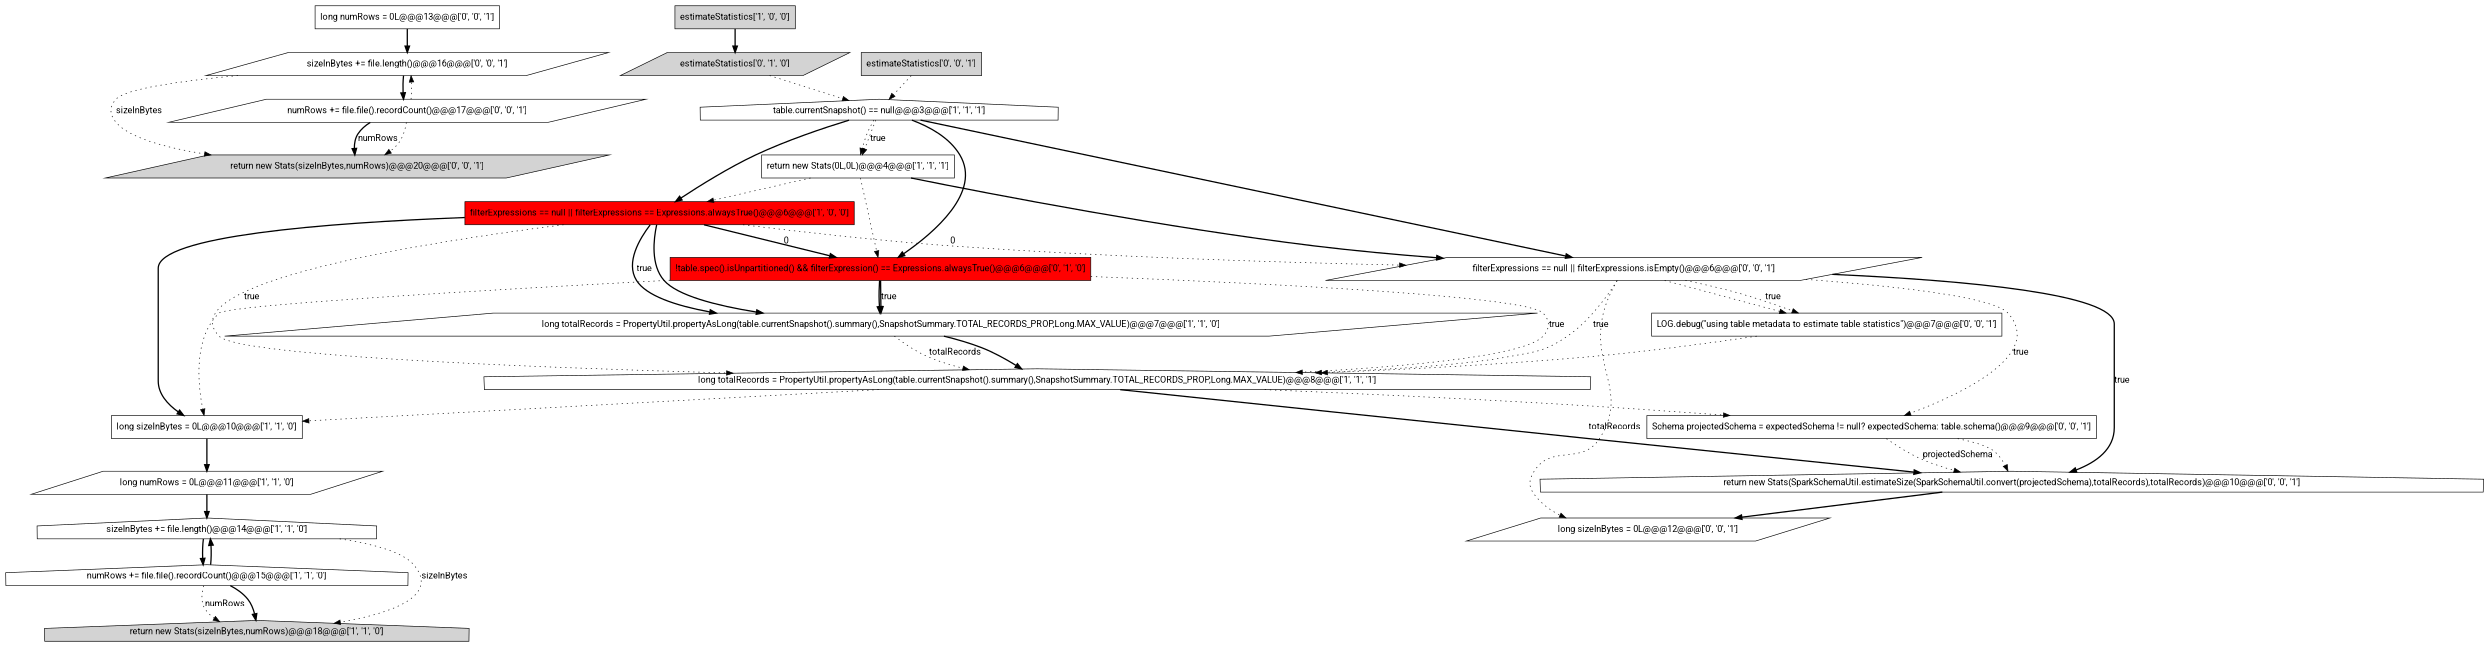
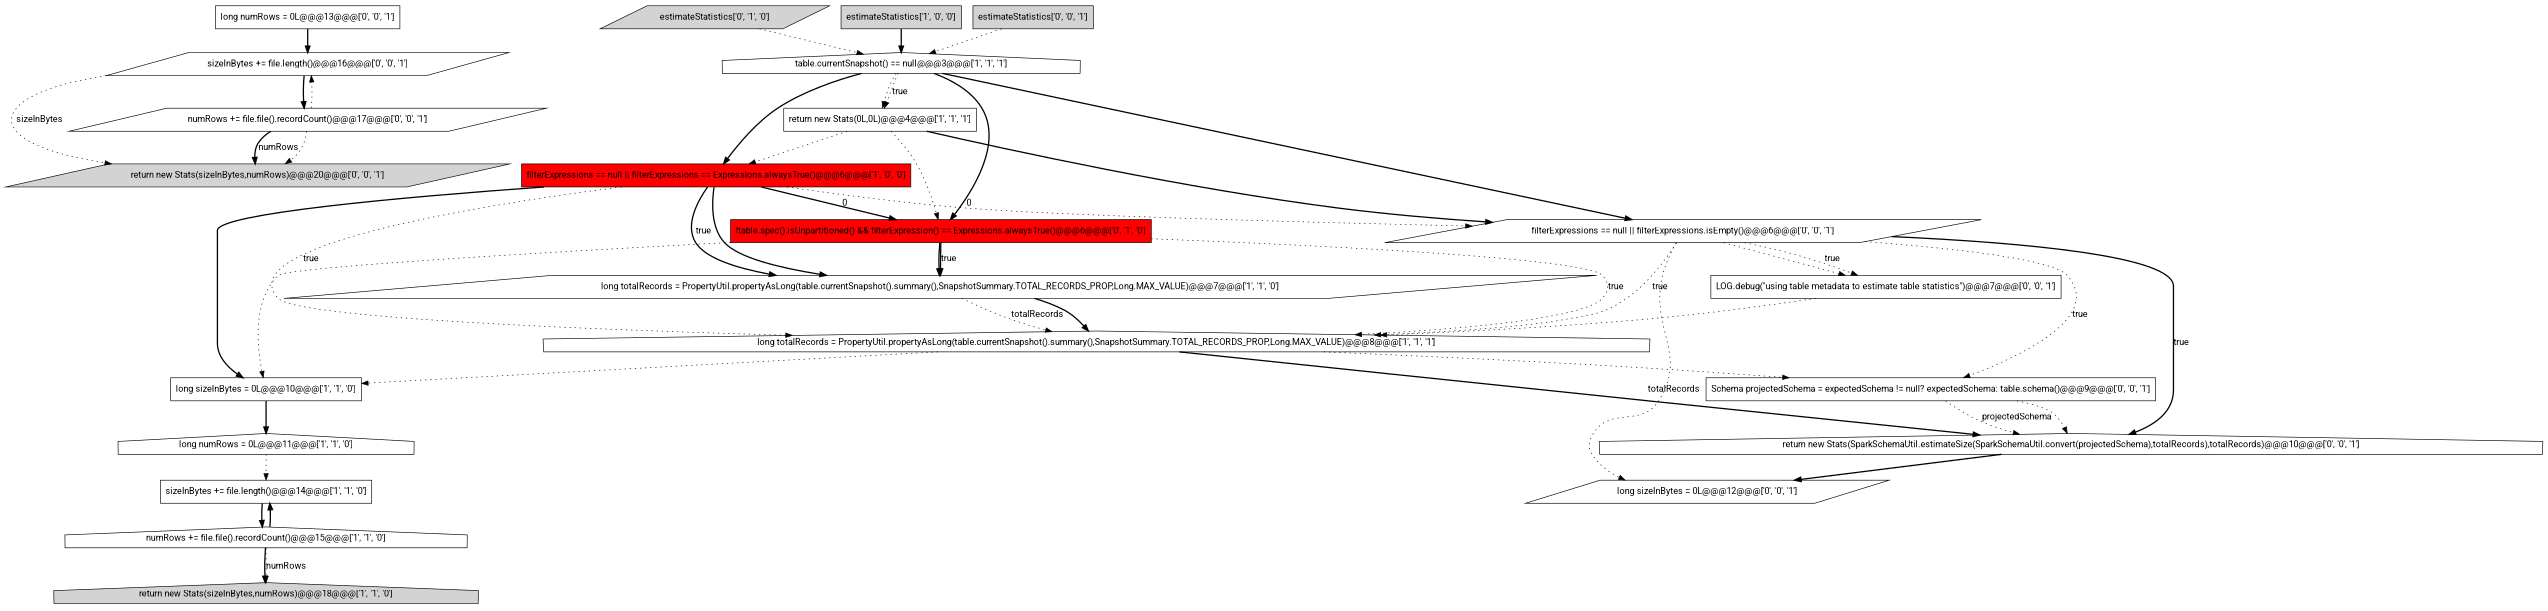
edge "estimateStatistics['1', '0', '0']" -> "estimateStatistics['0', '1', '0']": now "estimateStatistics['1', '0', '0']" -> "table.currentSnapshot() == null@@@3@@@['1', '1', '1']"
node "long numRows = 0L@@@11@@@['1', '1', '0']": shape parallelogram -> house
edge "long numRows = 0L@@@11@@@['1', '1', '0']" -> "sizeInBytes += file.length()@@@14@@@['1', '1', '0']": style bold -> dotted
node "sizeInBytes += file.length()@@@14@@@['1', '1', '0']": shape house -> box
edge "sizeInBytes += file.length()@@@14@@@['1', '1', '0']" -> "return new Stats(sizeInBytes,numRows)@@@18@@@['1', '1', '0']": removed, label "sizeInBytes"
